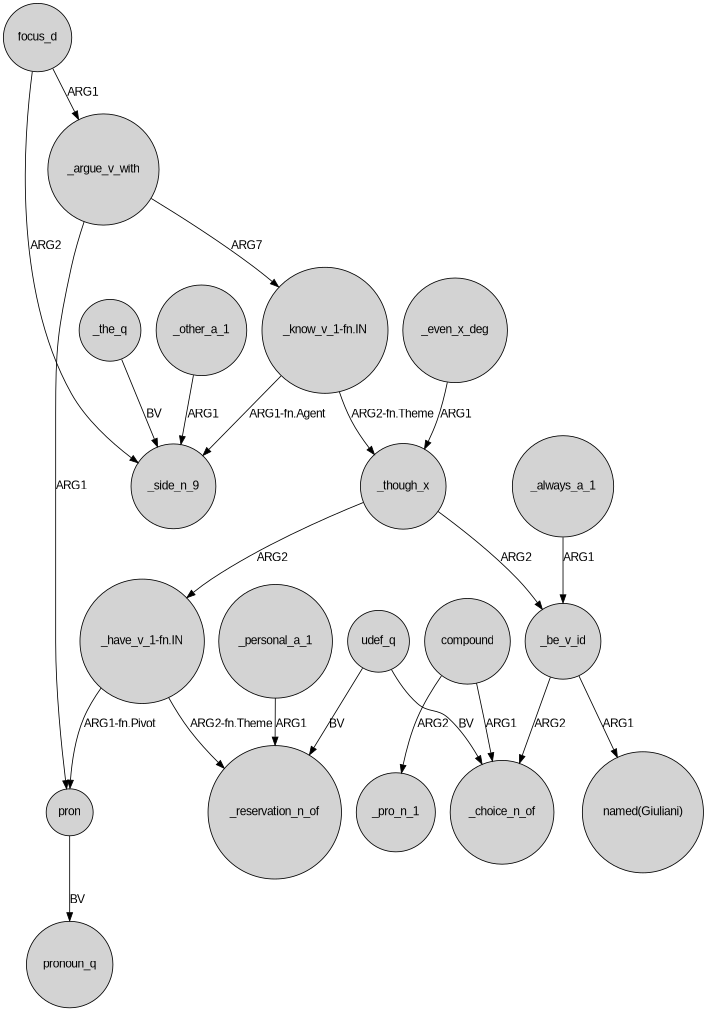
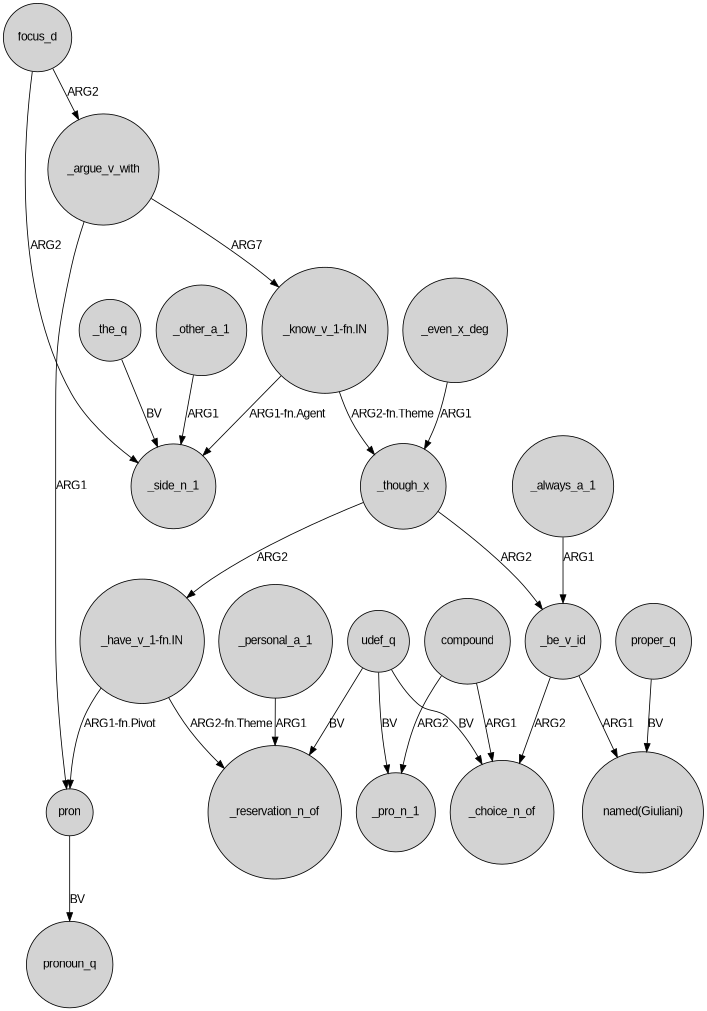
edge "focus_d" -> "_argue_v_with": label "ARG1" -> "ARG2"
node "_side_n_9": label "_side_n_9" -> "_side_n_1"
node "proper_q": added
edge "udef_q" -> "_pro_n_1": added, label "BV"
